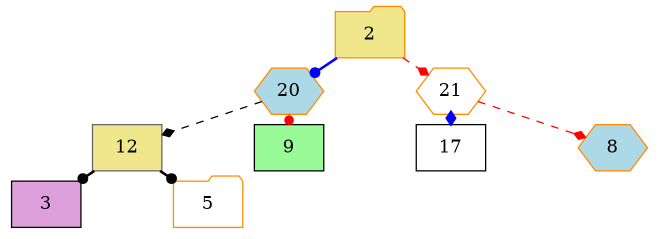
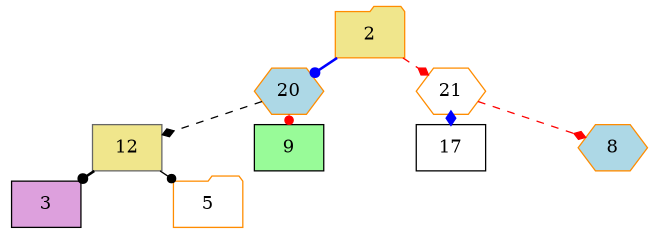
edge "12" -> "5": style bold -> solid
